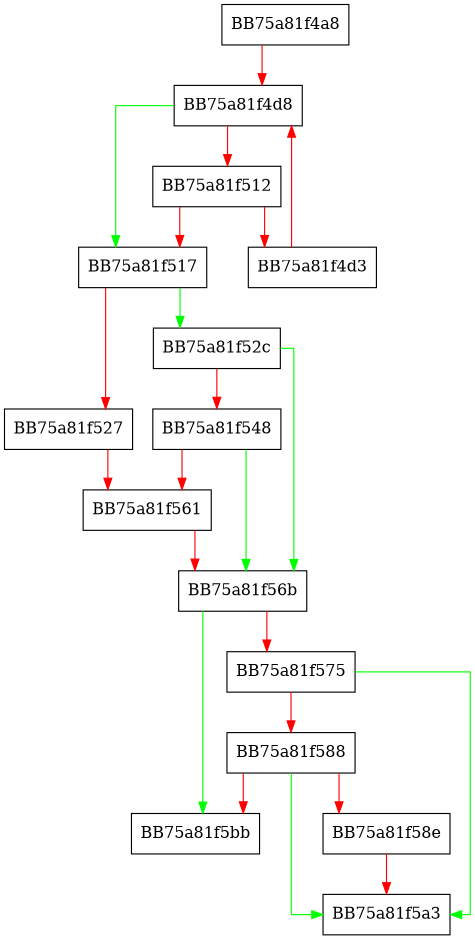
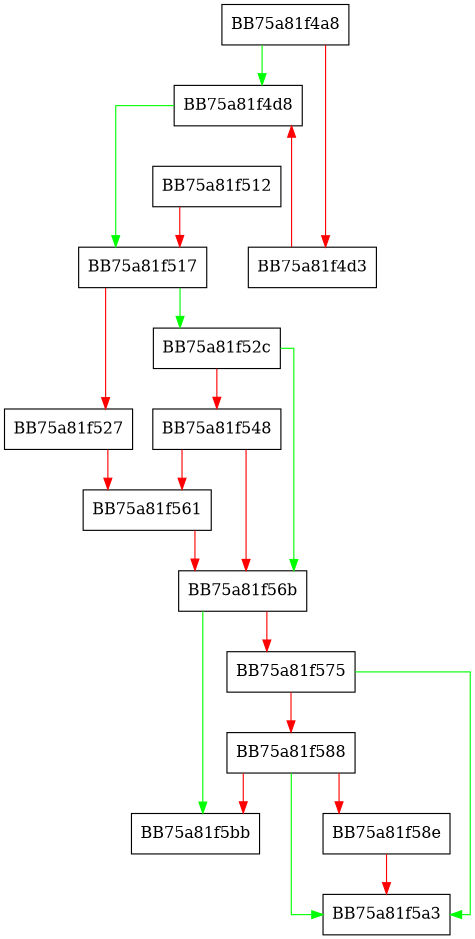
edge "BB75a81f4a8" -> "BB75a81f4d8": color red -> green
edge "BB75a81f4d8" -> "BB75a81f512": removed
edge "BB75a81f512" -> "BB75a81f4d3": now "BB75a81f4a8" -> "BB75a81f4d3"
edge "BB75a81f548" -> "BB75a81f56b": color green -> red
